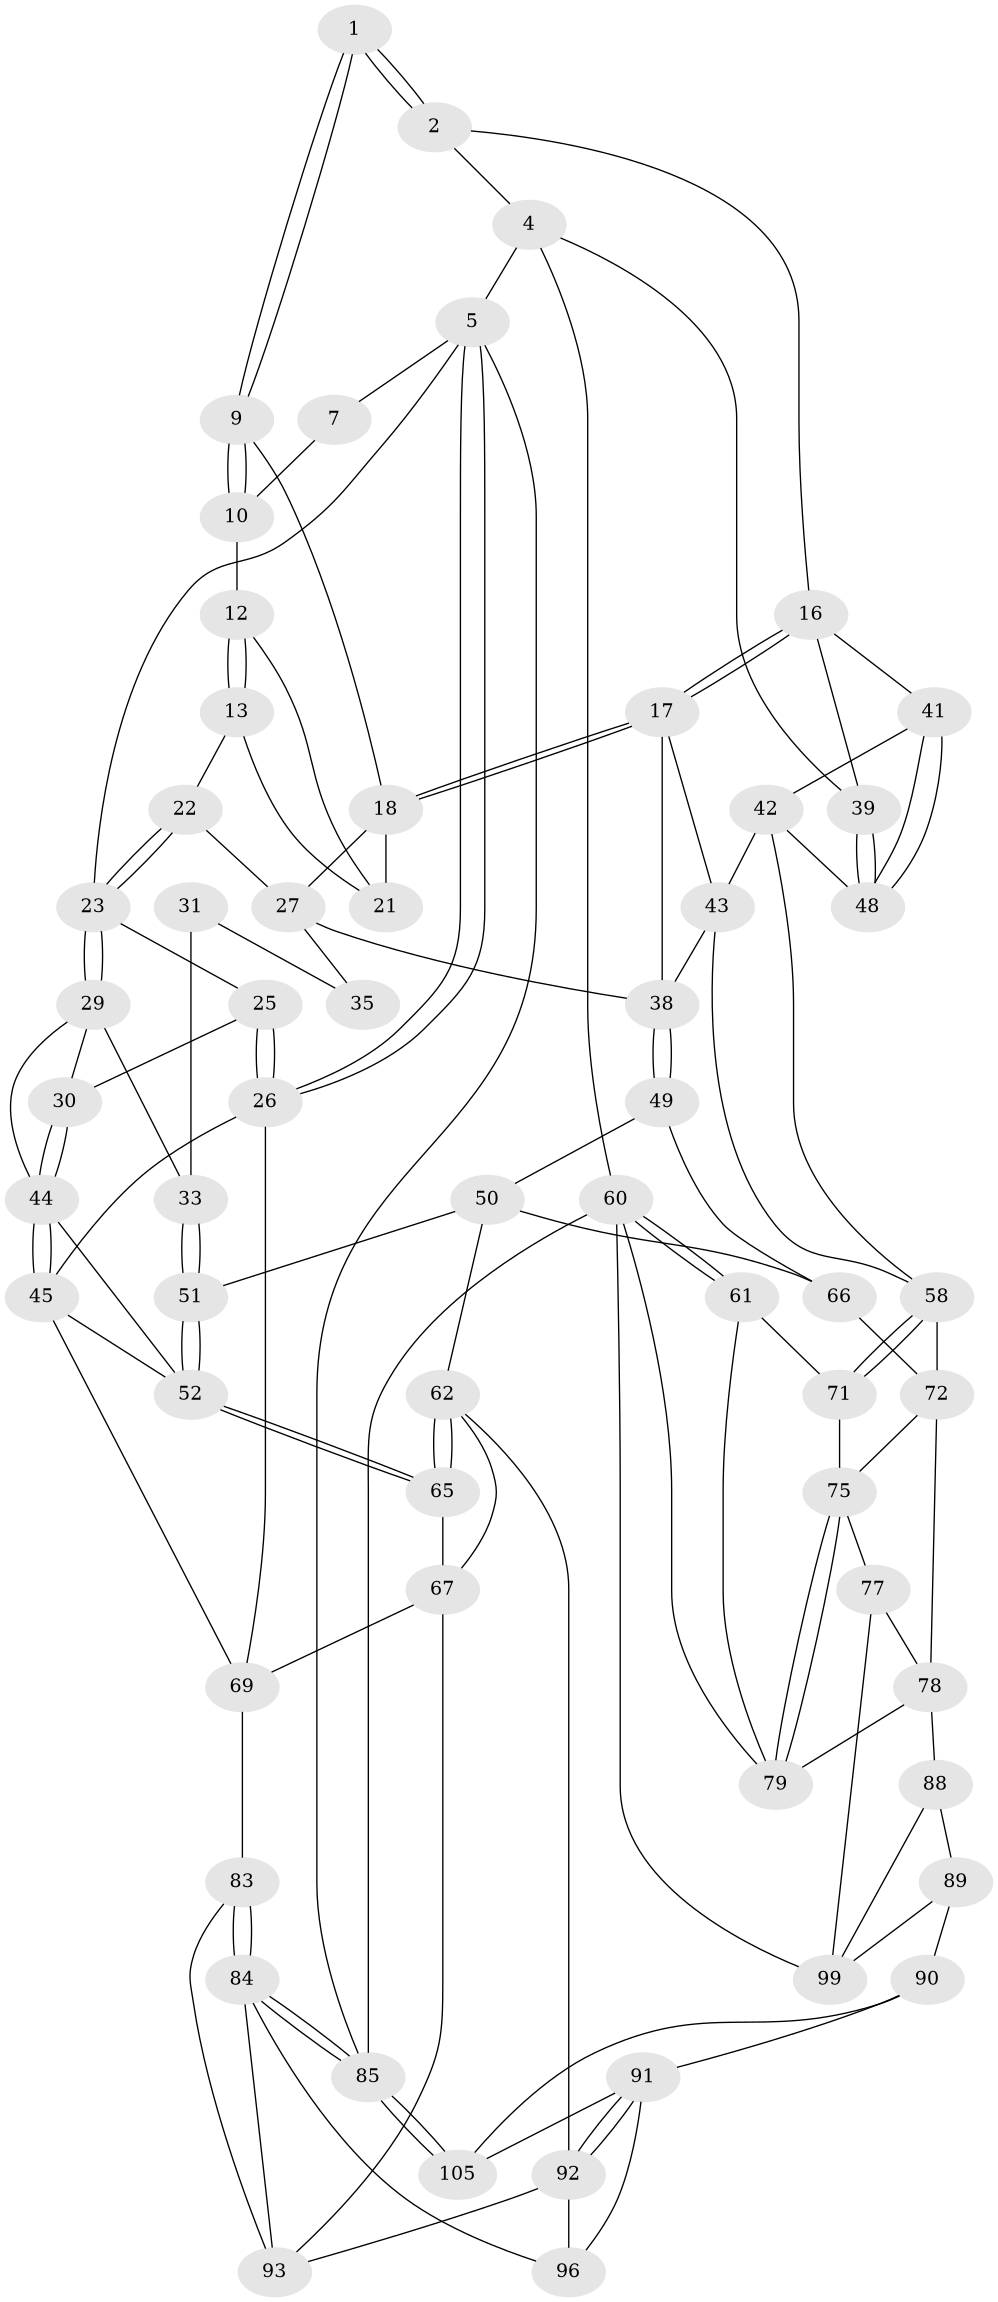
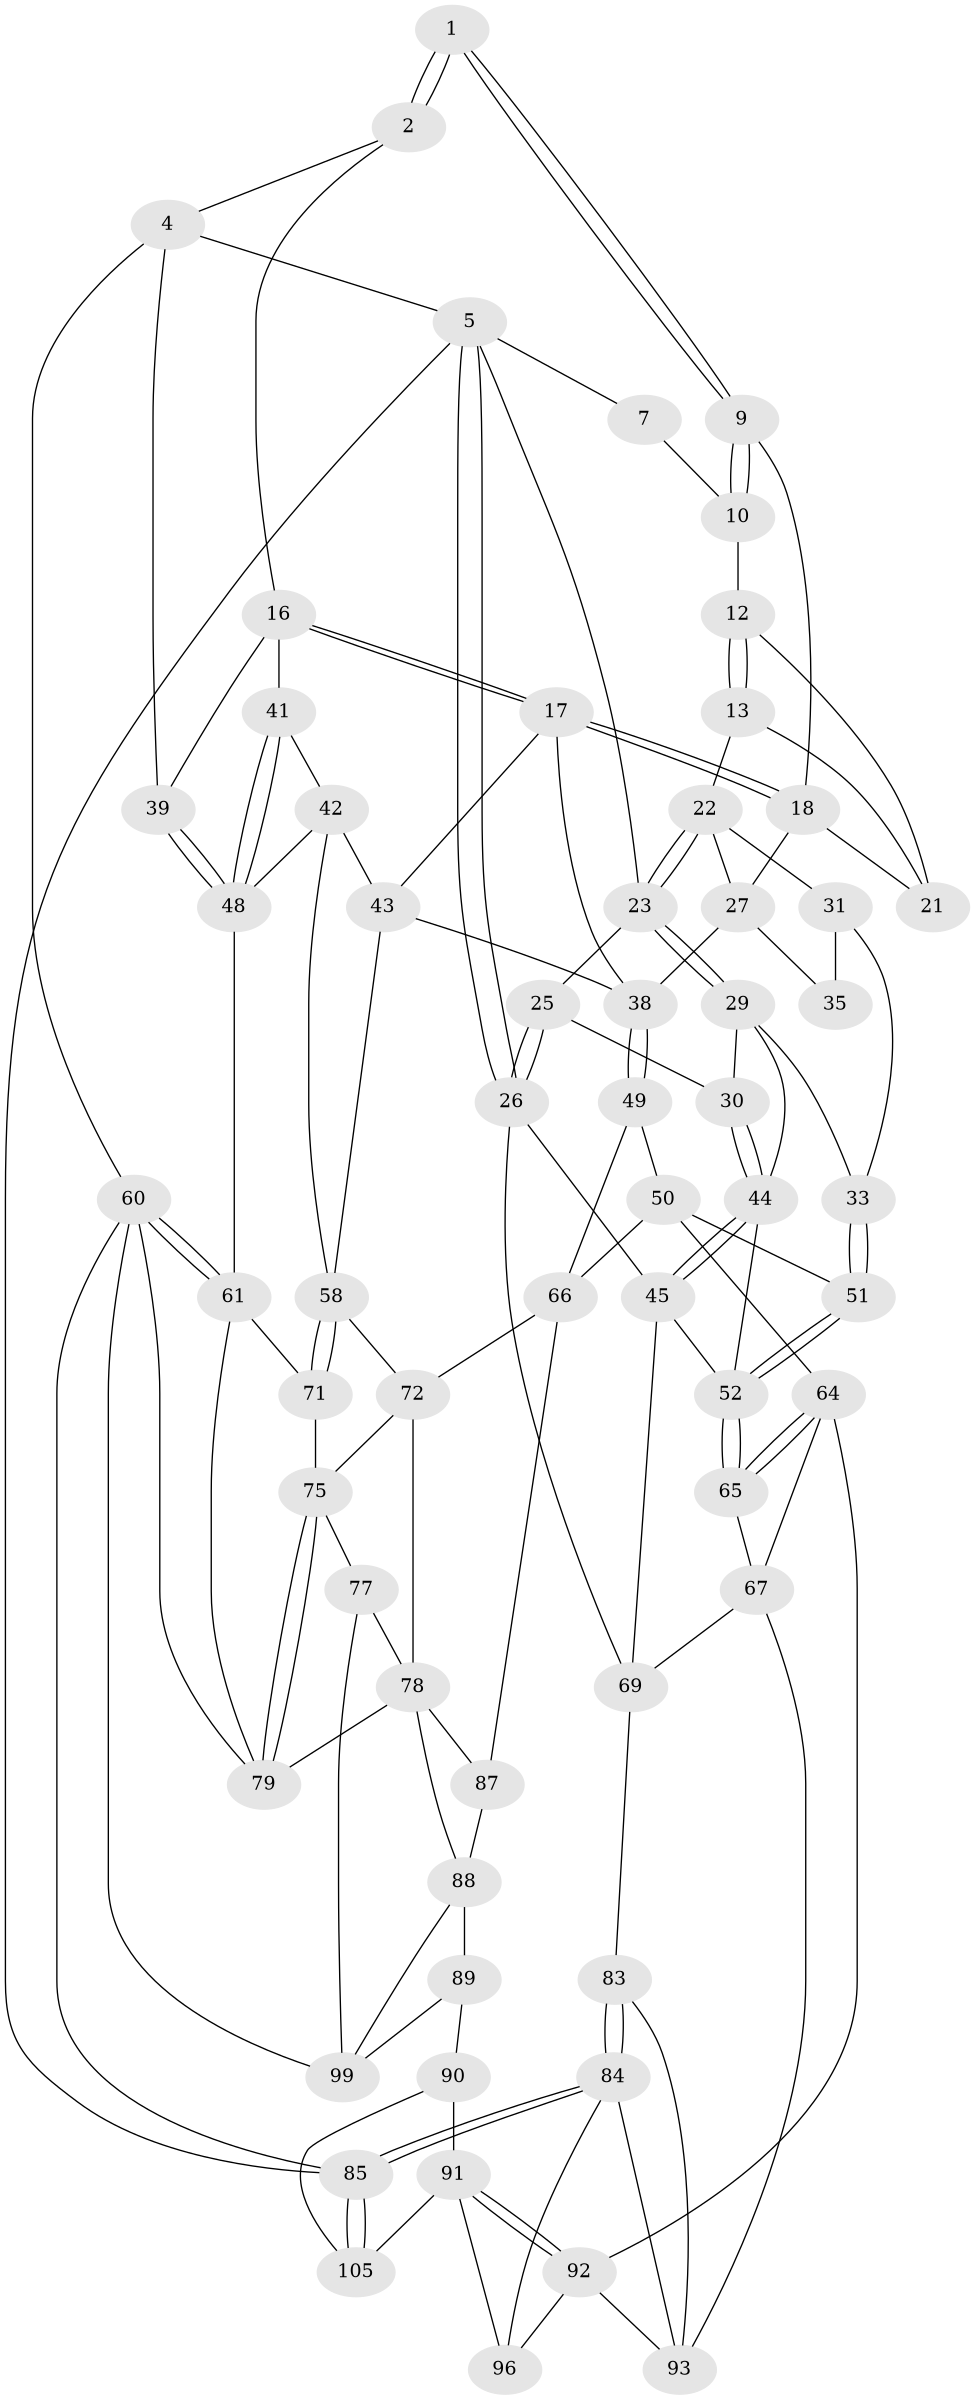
edge "22" -- "31": added
edge "48" -- "61": added
node "62": label "62" -> "64"
node "87": added
